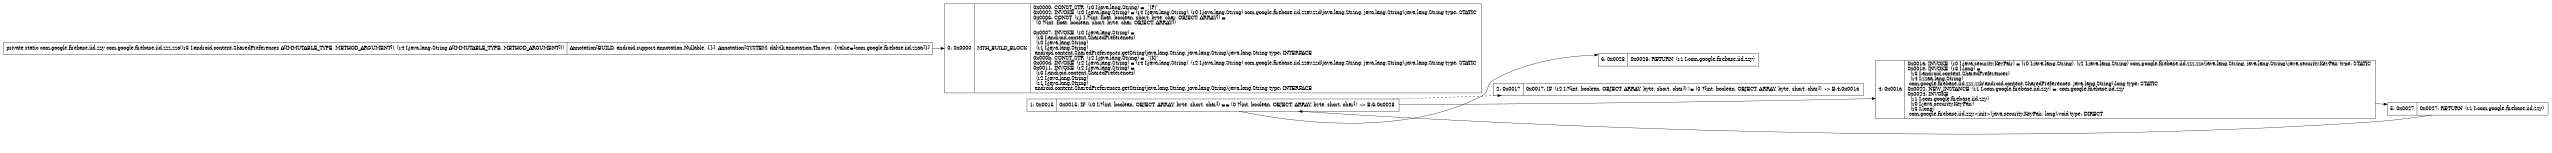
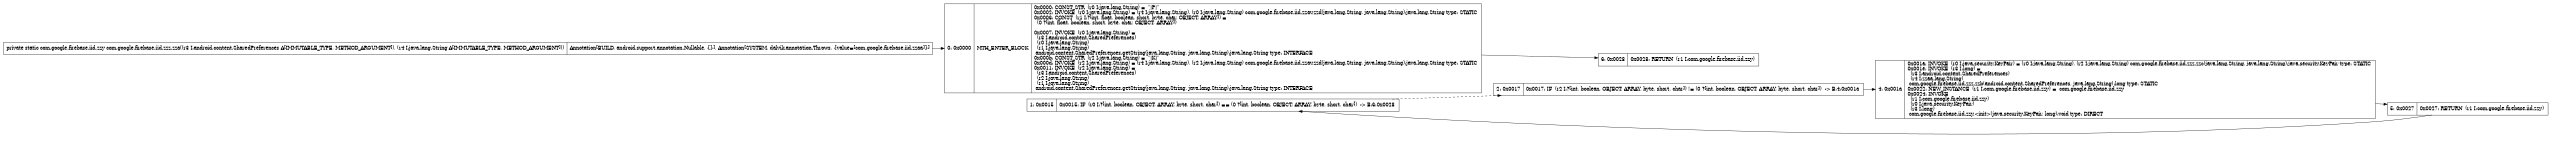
node "0: 0x0000": text "MTH_BUILD_BLOCK" -> "MTH_ENTER_BLOCK"
edge "1: 0x0015" -> "4: 0x001a": now "2: 0x0017" -> "4: 0x001a"
edge "1: 0x0015" -> "6: 0x0028": now "0: 0x0000" -> "6: 0x0028"
